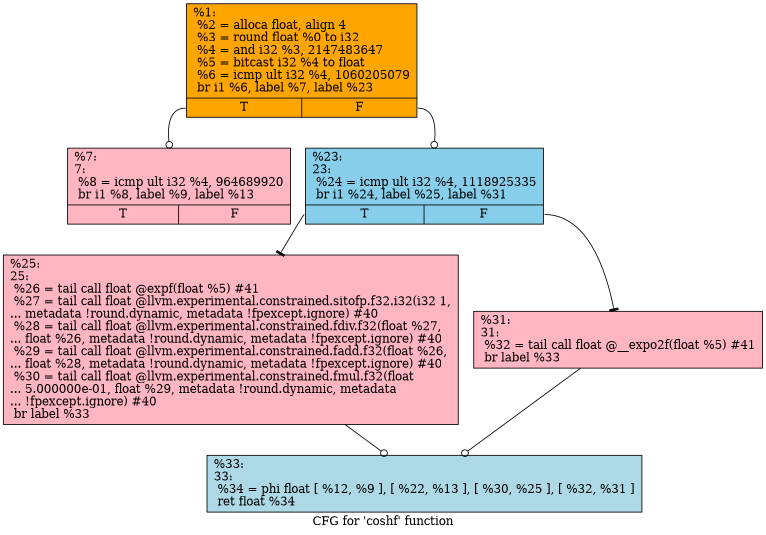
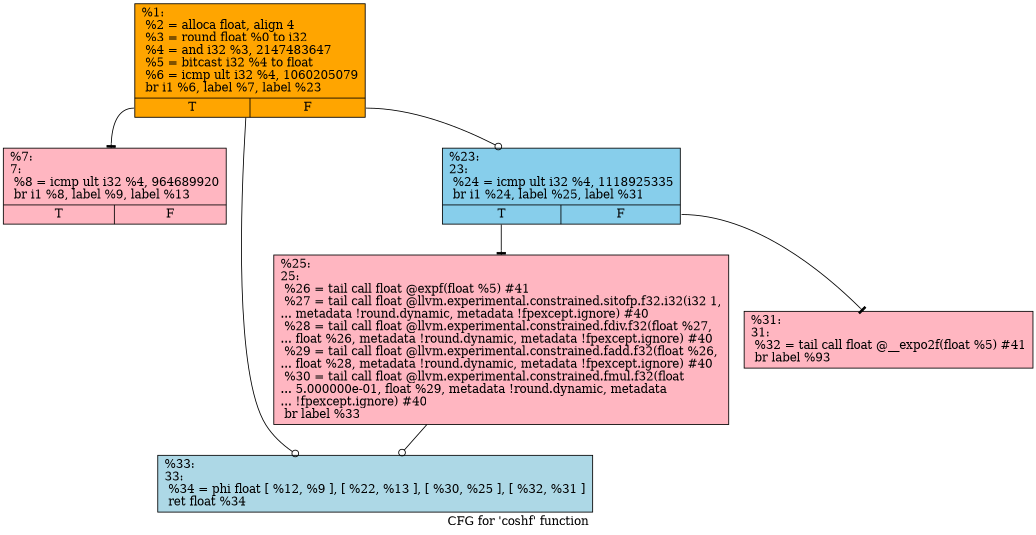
edge "%1:" -> "%7:": arrowhead odot -> tee
node "%31:": text "br label %33" -> "br label %93"
edge "%31:" -> "%33:": now "%1:" -> "%33:"
